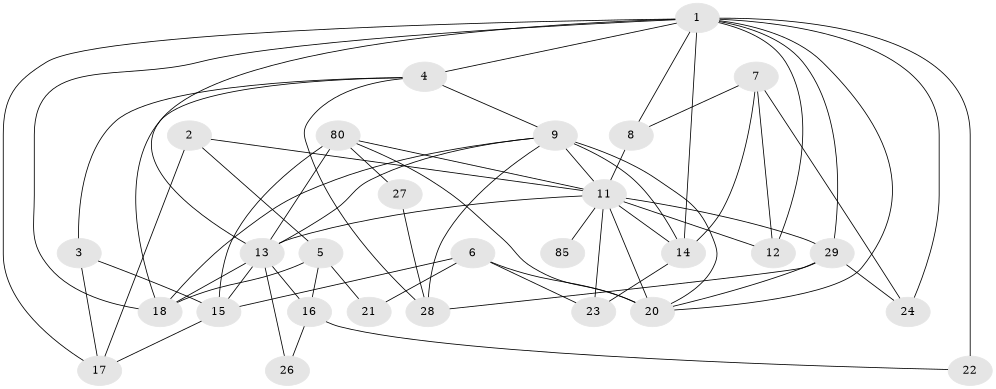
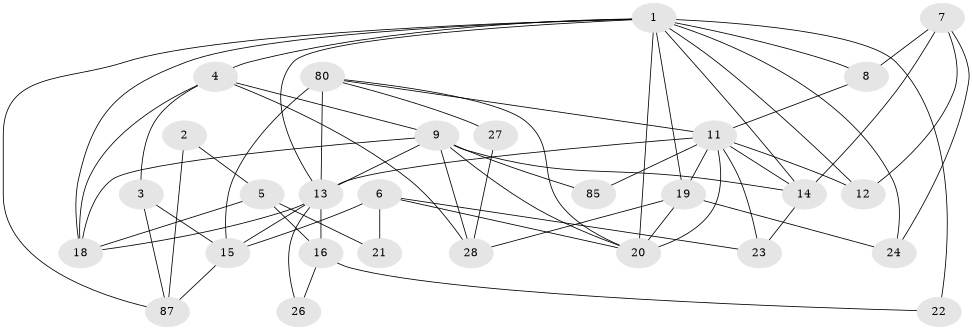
edge "9" -- "11": now "9" -- "85"
edge "2" -- "11": removed
node "29": label "29" -> "19"
node "17": label "17" -> "87"
